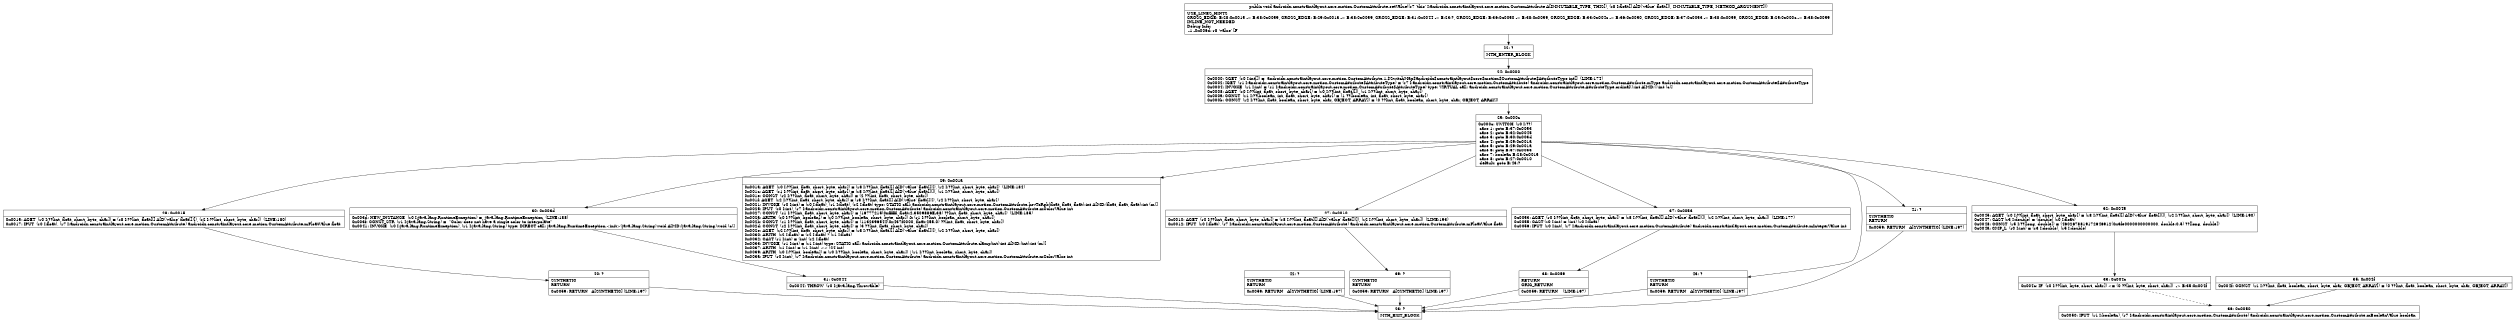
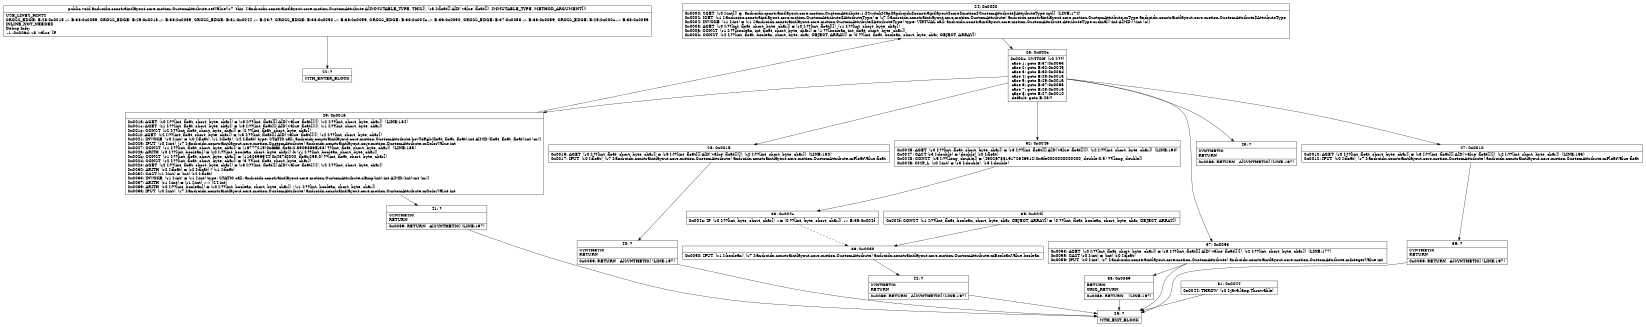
edge "22: ?" -> "24: 0x0000": now "29: 0x001a" -> "24: 0x0000"
edge "25: 0x000c" -> "41: ?": now "29: 0x001a" -> "41: ?"
node "25: 0x000c": text "case 7: boolean B:28:0x0015" -> "case 7: goto B:28:0x0015"
node "30: 0x003d": removed
edge "36: 0x0050" -> "42: ?": added
edge "43: ?" -> "23: ?": now "37: 0x0053" -> "23: ?"
